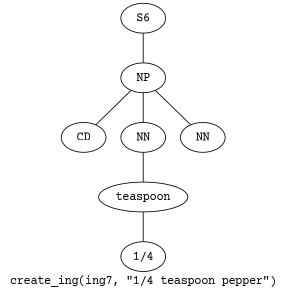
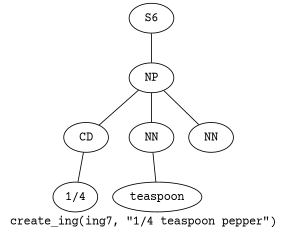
edge "teaspoon" -- "1/4": now "CD" -- "1/4"
